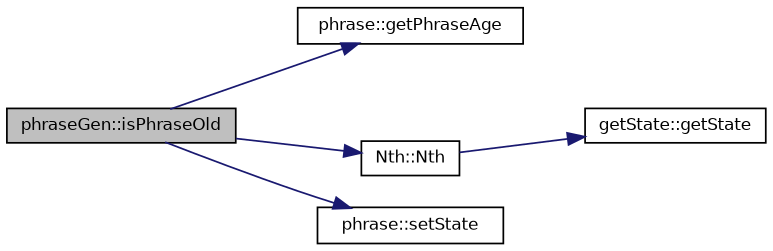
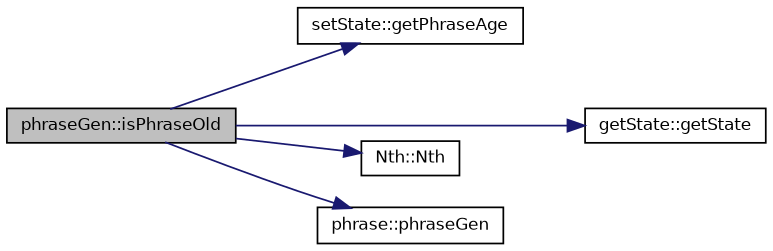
node "phrase::getPhraseAge": label "phrase::getPhraseAge" -> "setState::getPhraseAge"
edge "Nth::Nth" -> "getState::getState": now "phraseGen::isPhraseOld" -> "getState::getState"
node "phrase::setState": label "phrase::setState" -> "phrase::phraseGen"
